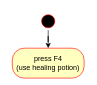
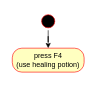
node "press F4 (use healing potion)": size 72x30 -> 72x24
